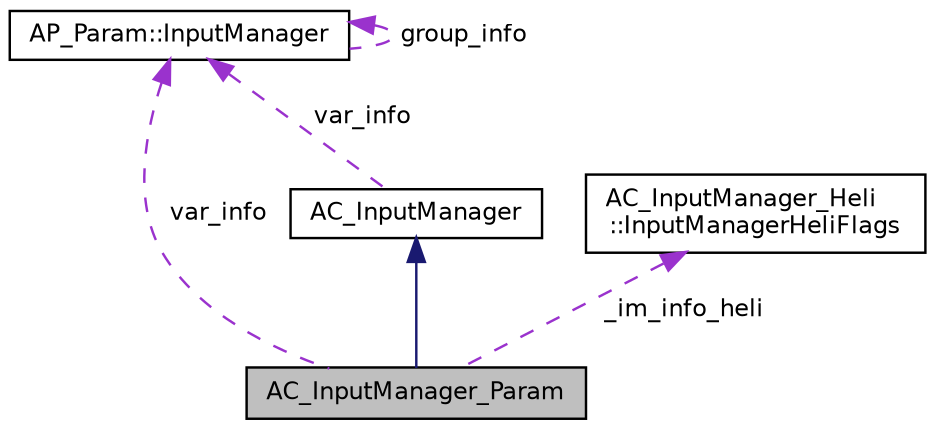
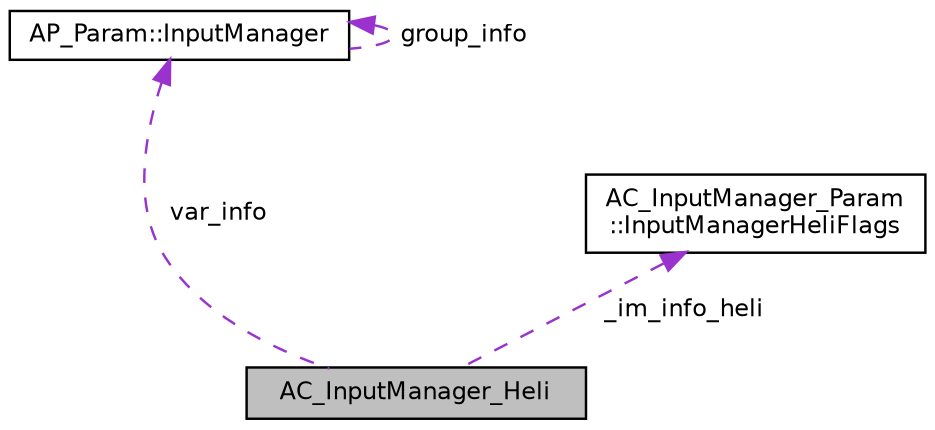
node "AC_InputManager": removed
node "AC_InputManager_Heli ::InputManagerHeliFlags": label "AC_InputManager_Heli ::InputManagerHeliFlags" -> "AC_InputManager_Param ::InputManagerHeliFlags"
node "AC_InputManager_Param": label "AC_InputManager_Param" -> "AC_InputManager_Heli"
